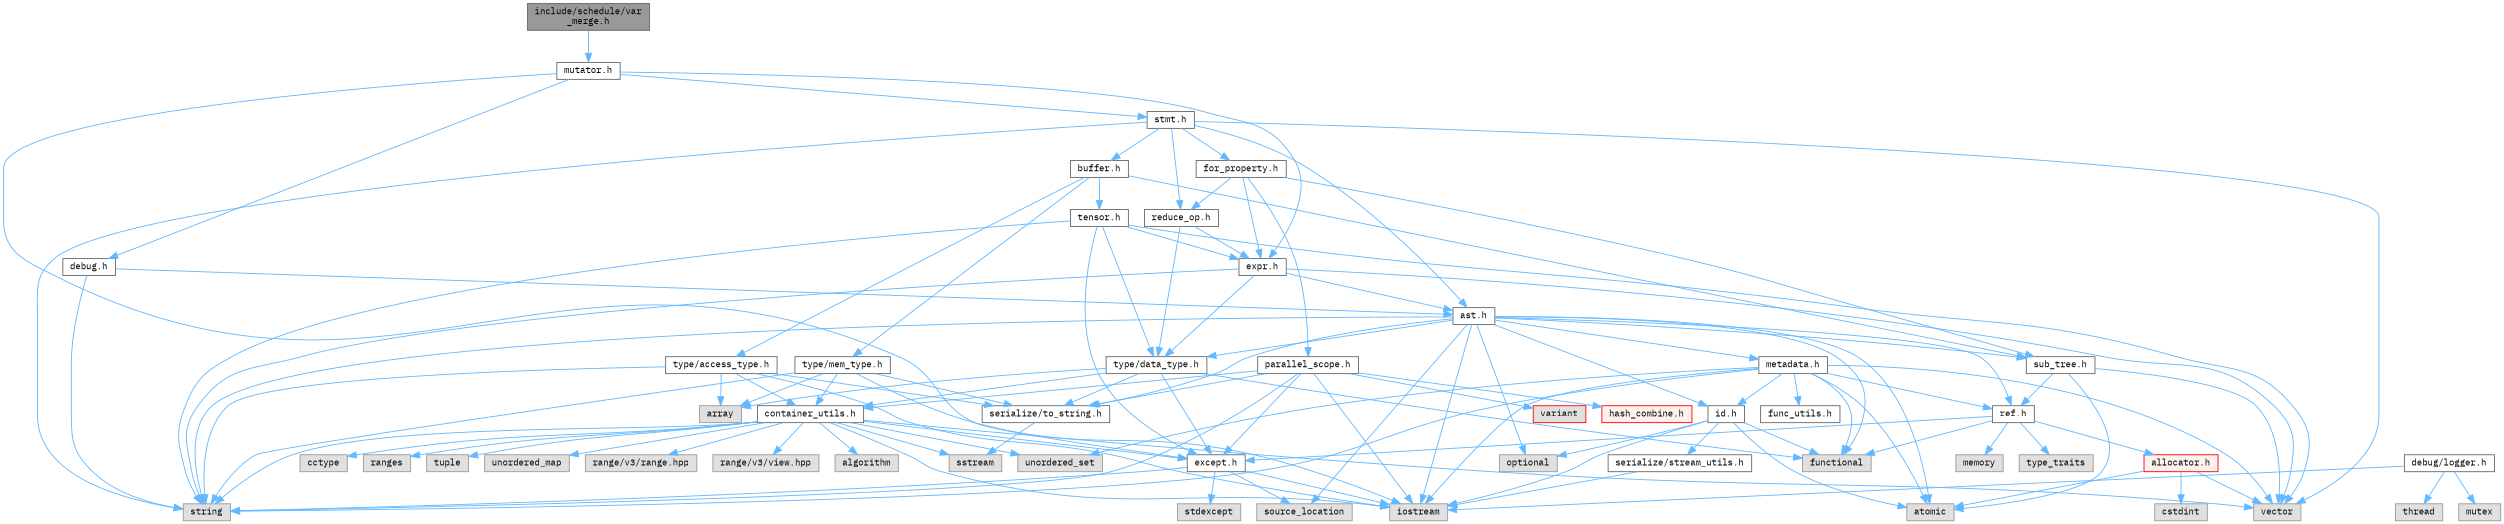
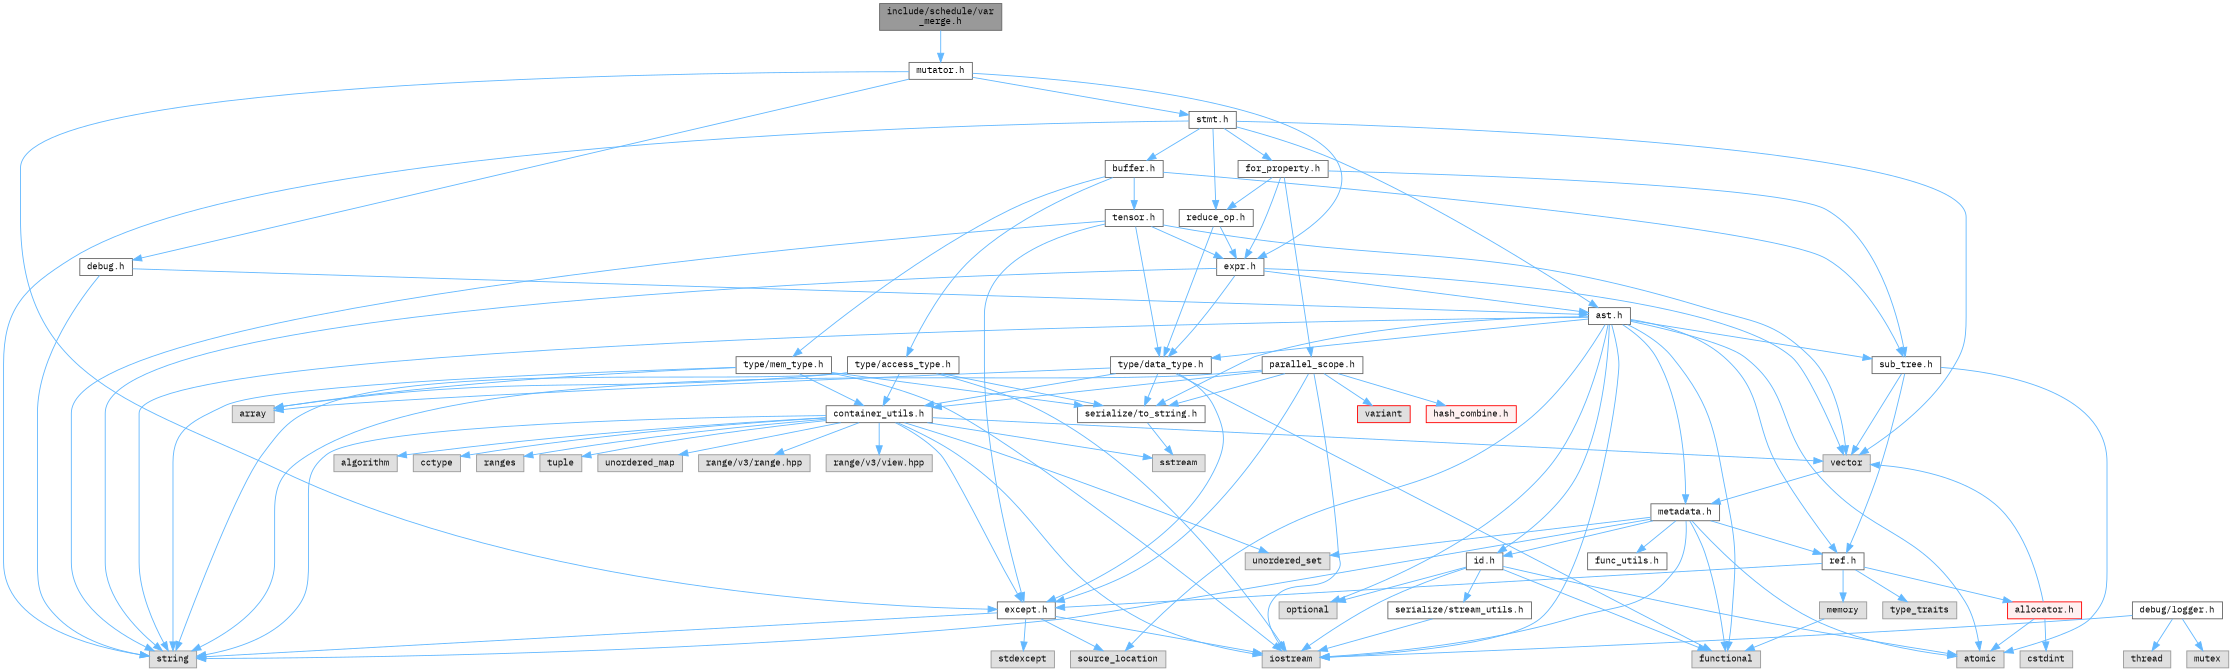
edge "metadata.h" -> "vector": reversed
edge "ref.h" -> "functional": now "memory" -> "functional"
